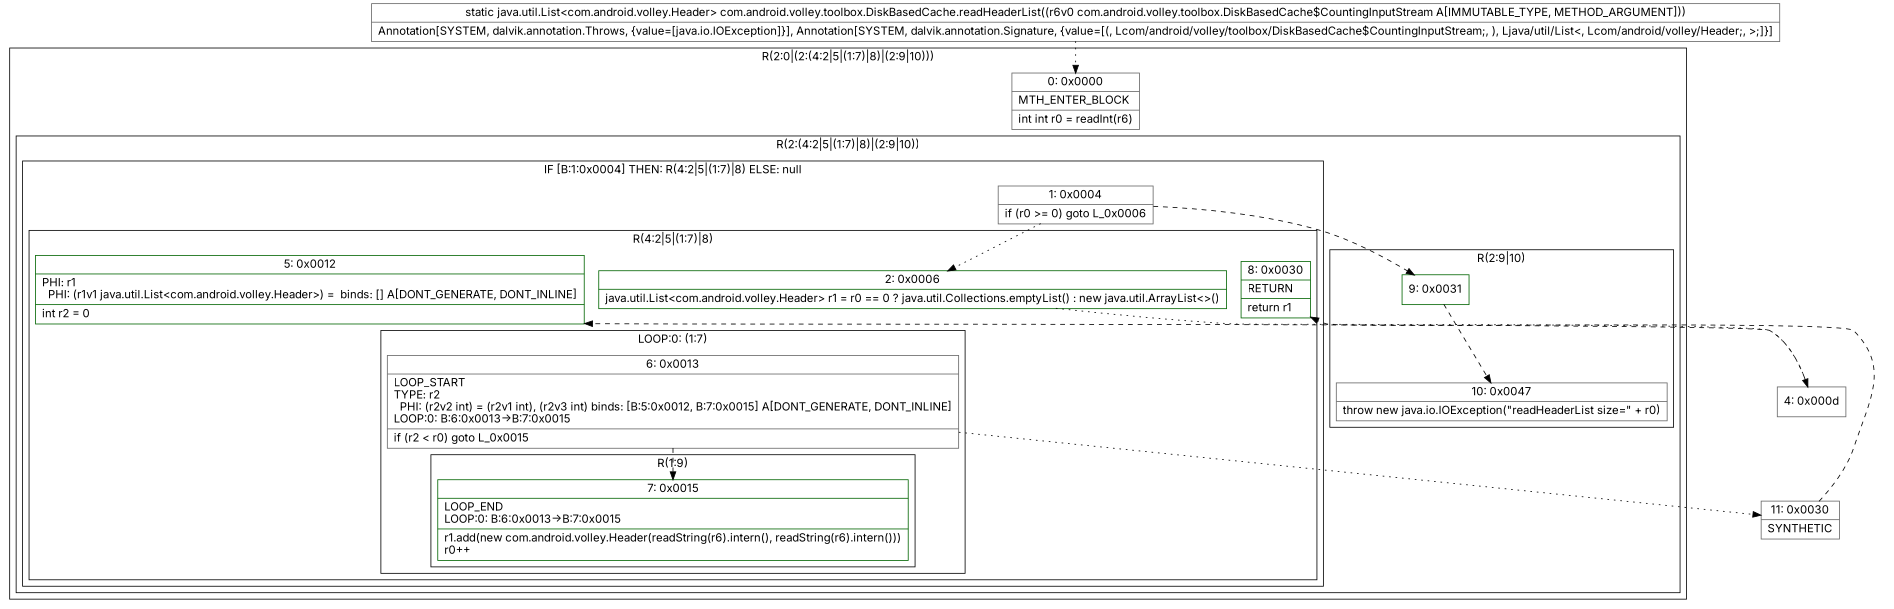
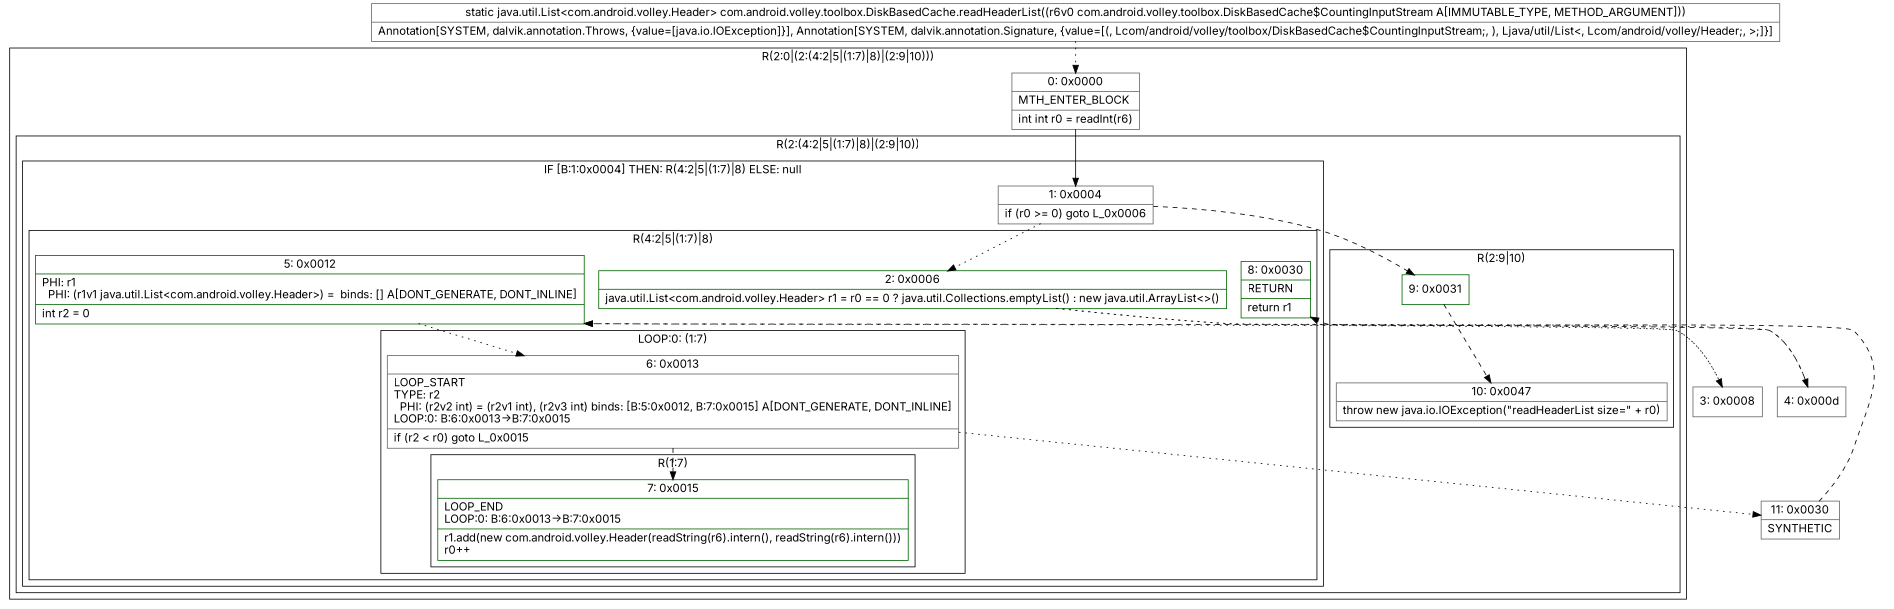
edge "0: 0x0000" -> "1: 0x0004": added
edge "5: 0x0012" -> "6: 0x0013": added
node "3: 0x0008": added
cluster "R(1:9)": label "R(1:9)" -> "R(1:7)"
